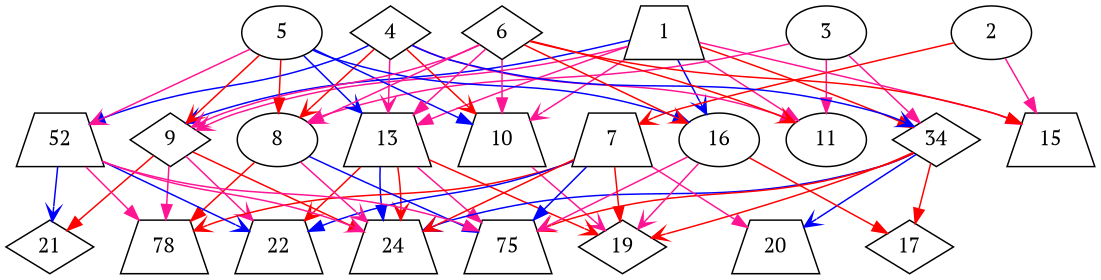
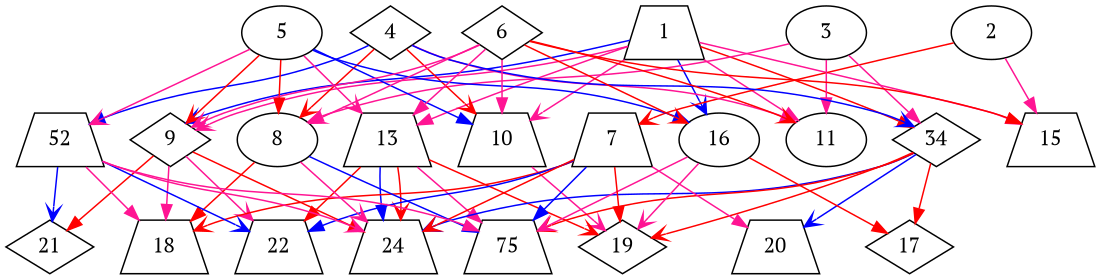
edge "5" -> "13": color blue -> deeppink
edge "4" -> "13": removed
edge "13" -> "22": arrowhead vee -> normal
node "78": label "78" -> "18"
